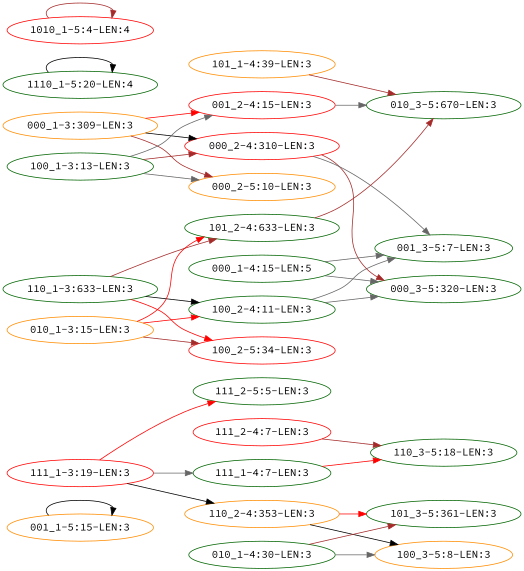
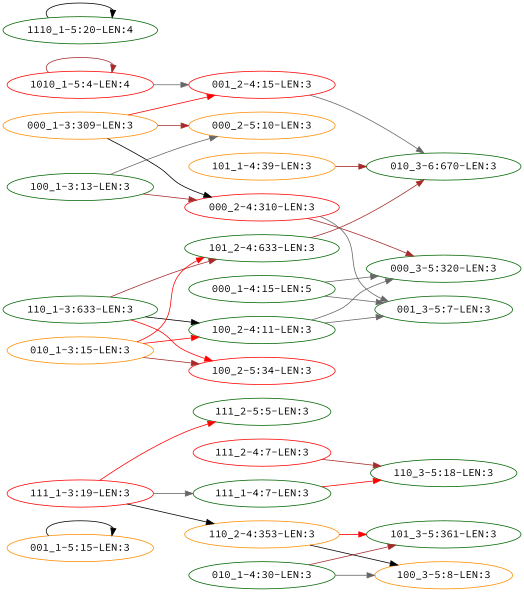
node "010_3-5:670-LEN:3": label "010_3-5:670-LEN:3" -> "010_3-6:670-LEN:3"
edge "100_1-3:13-LEN:3" -> "001_2-4:15-LEN:3": now "1010_1-5:4-LEN:4" -> "001_2-4:15-LEN:3"
